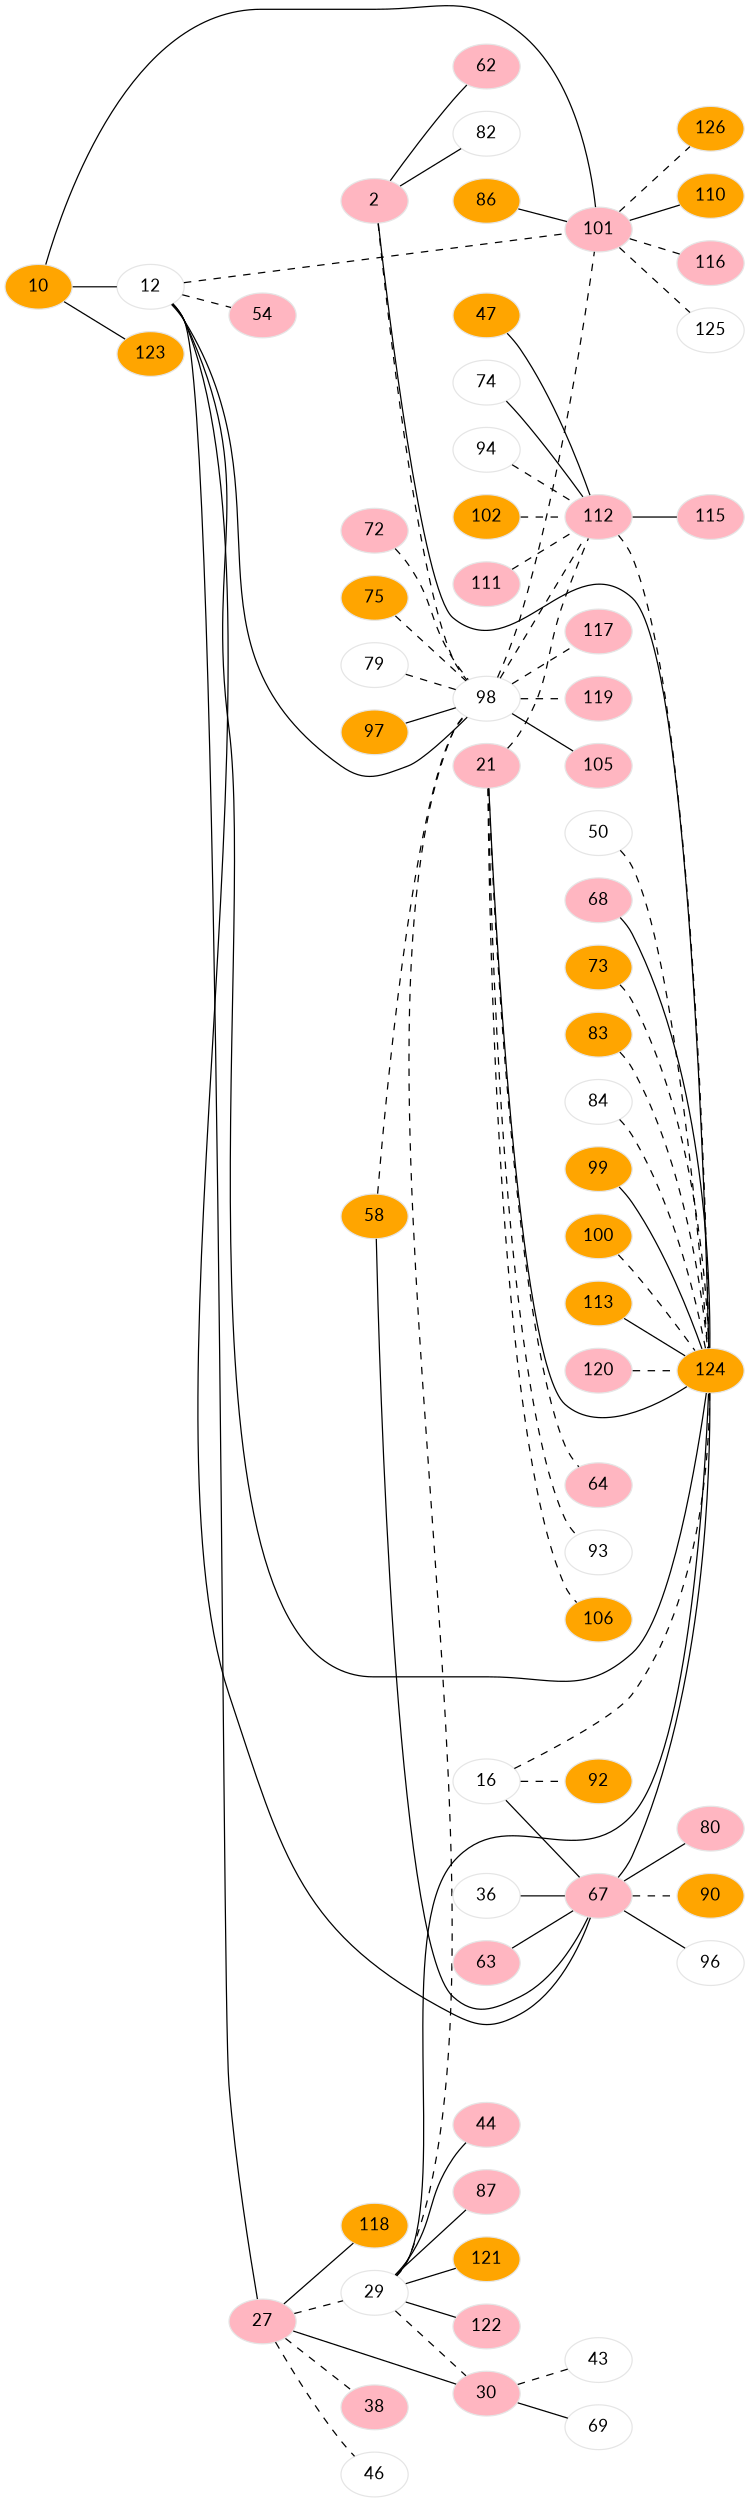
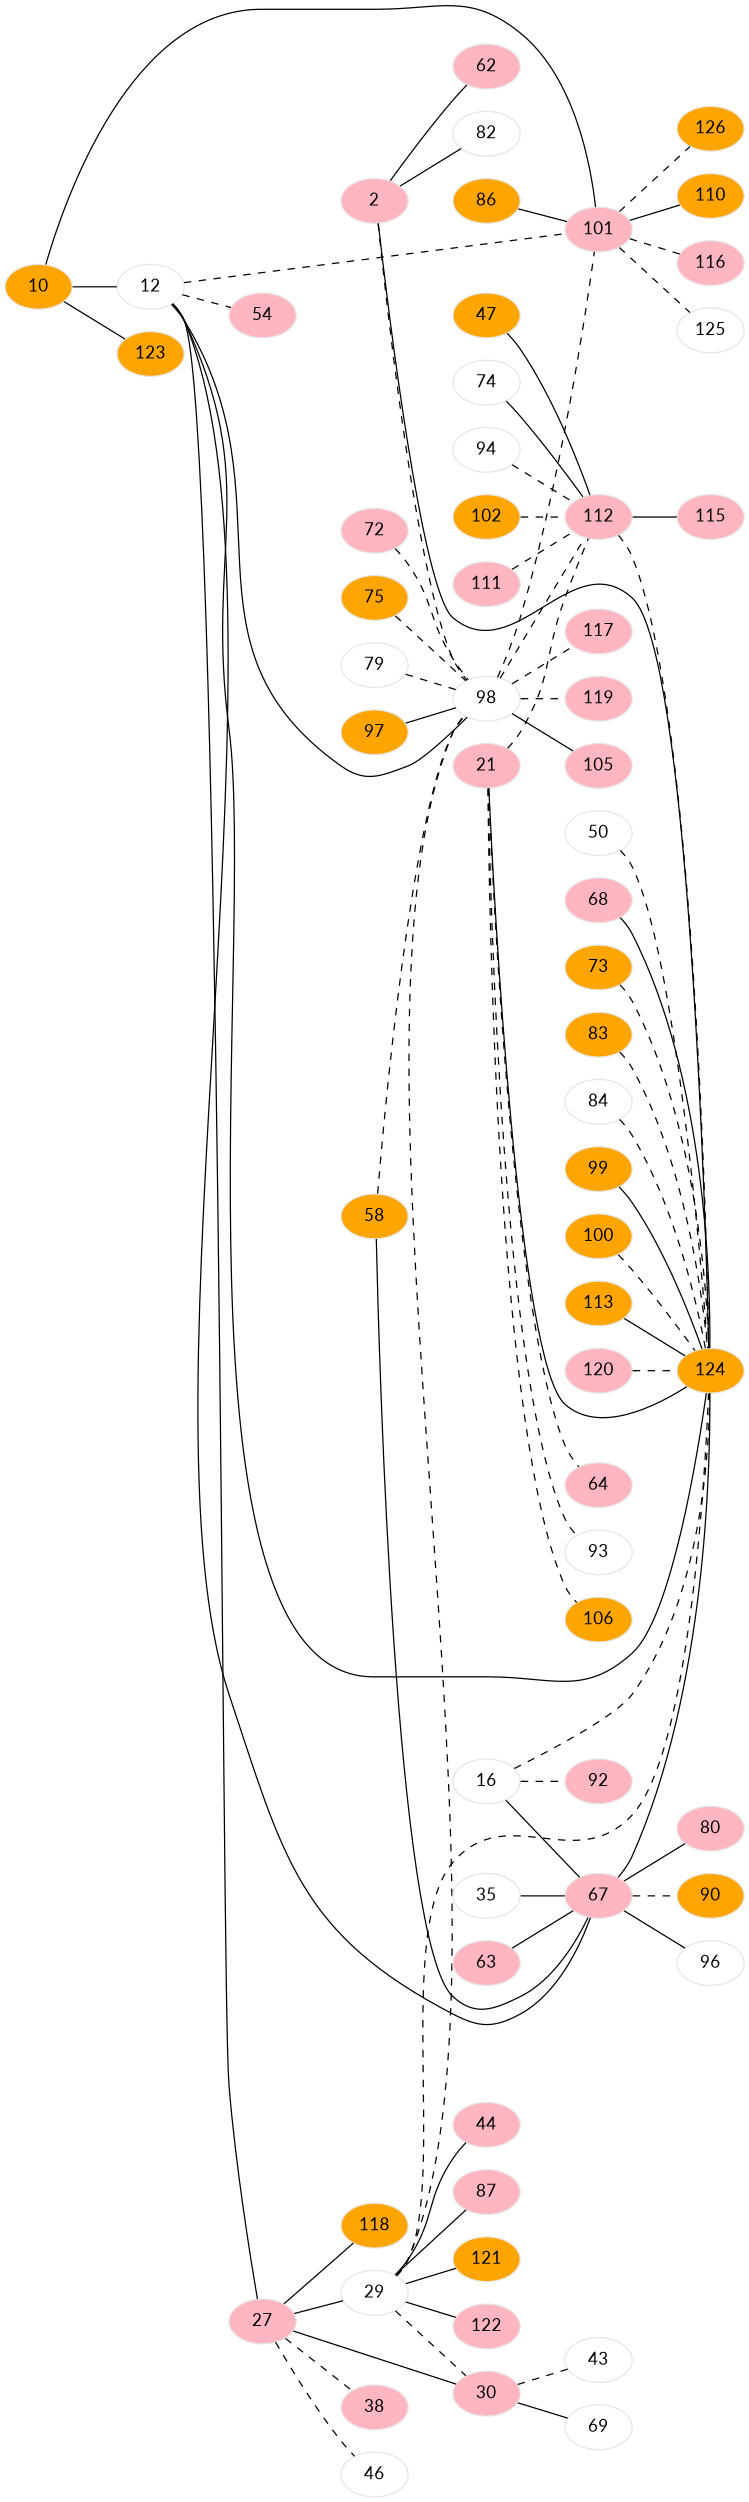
node "92": fillcolor orange -> lightpink
edge "124" -- "29": style solid -> dashed
node "36": label "36" -> "35"
edge "29" -- "27": style dashed -> solid
